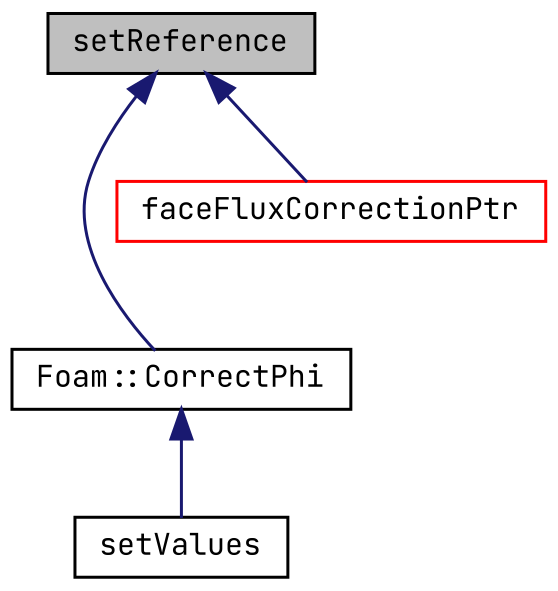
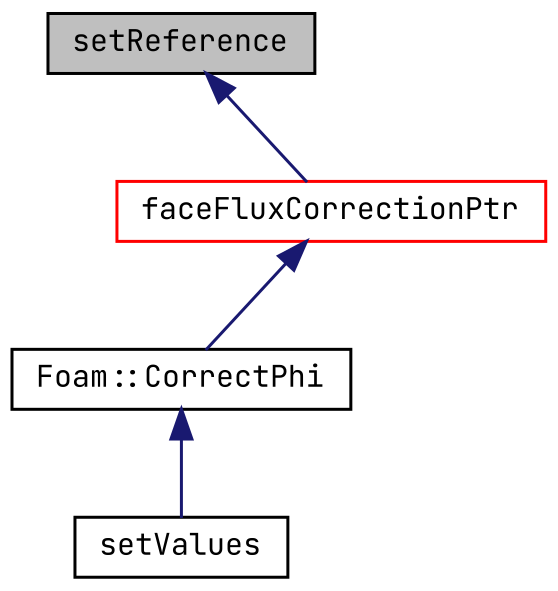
edge "Foam::CorrectPhi" -> "setReference": now "Foam::CorrectPhi" -> "faceFluxCorrectionPtr"
